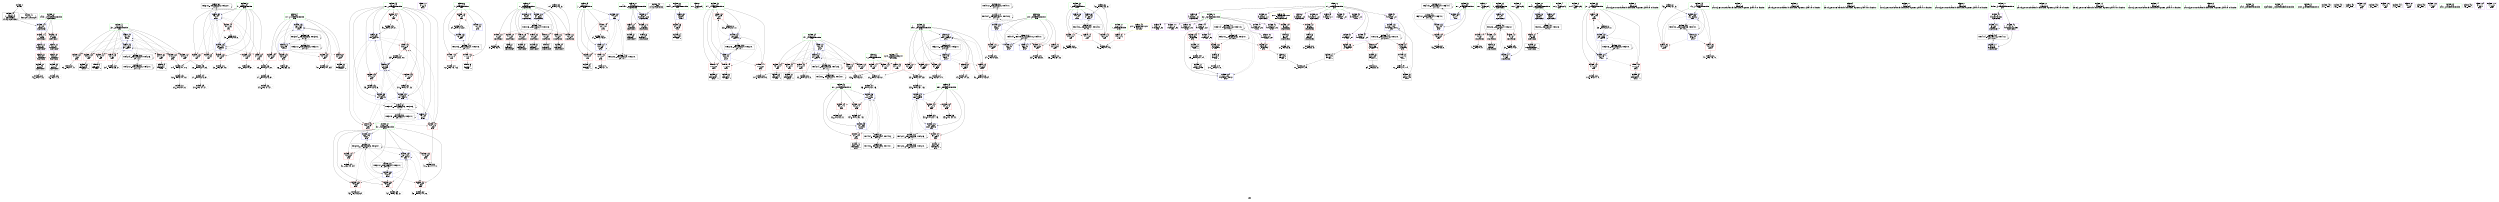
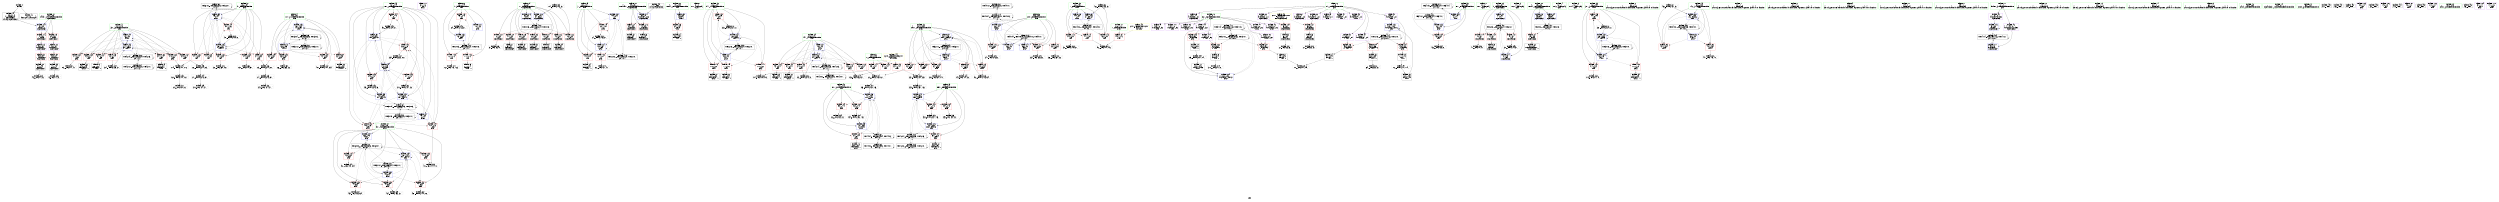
node "NodeID: 256": text "add" -> "main"
